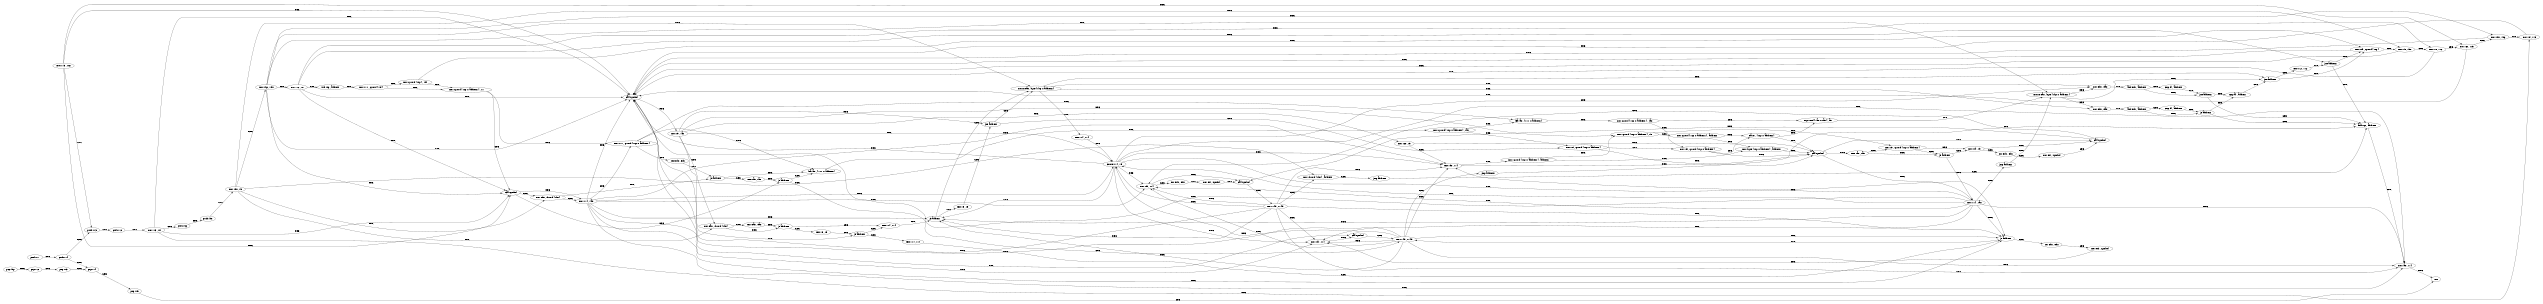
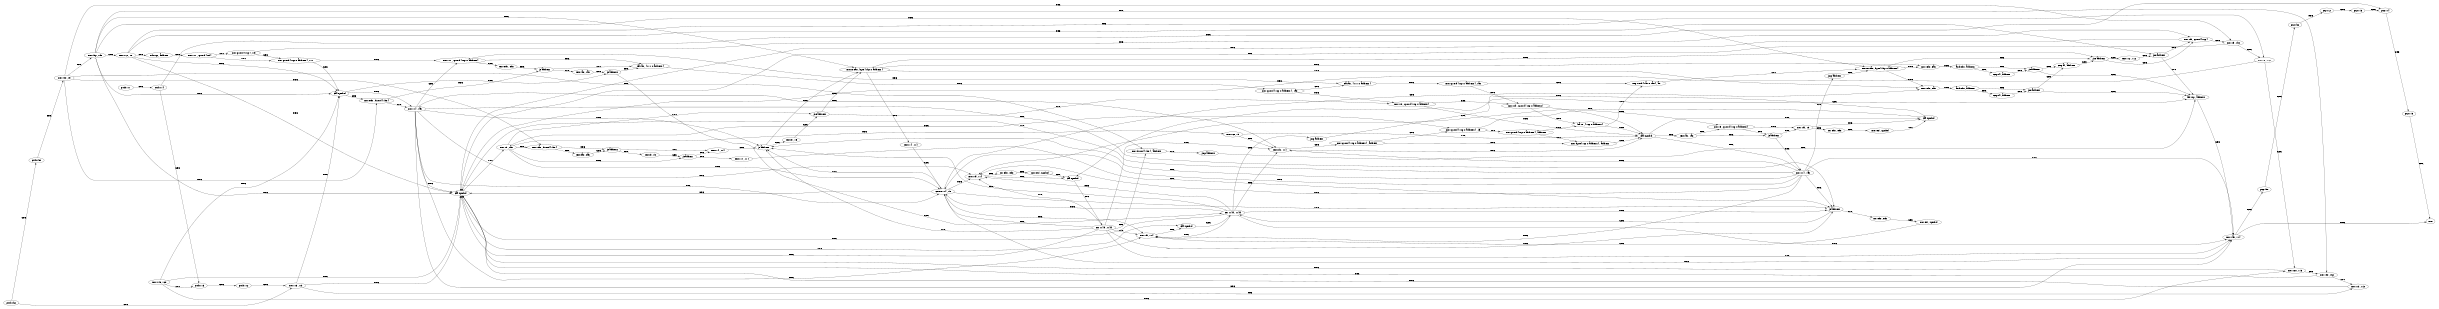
edge "cmove r14 , r9" -> "test rdx , r14": removed, label "DFG"
node "pop rbx": added
edge "mov r13 , rsi" -> "push rbp": reversed
